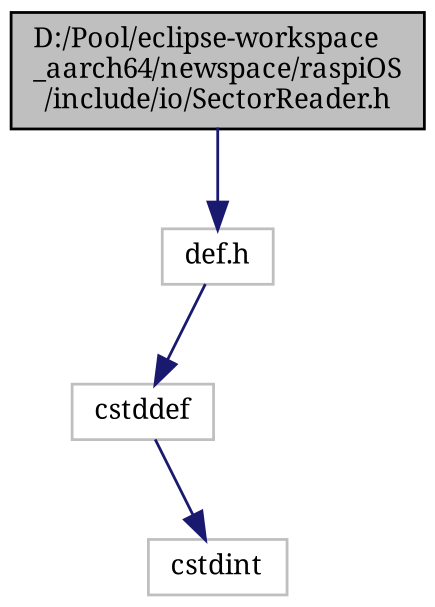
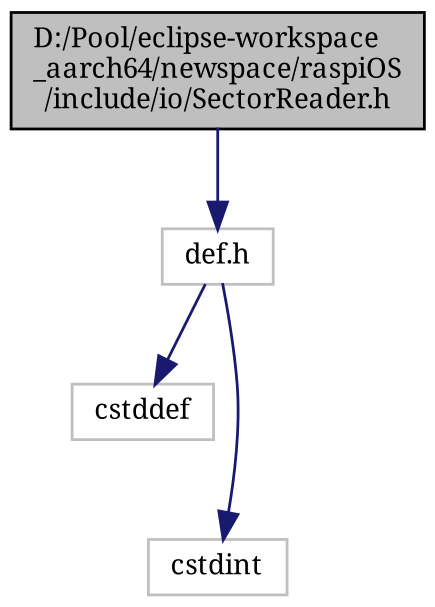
edge "cstddef" -> "cstdint": now "def.h" -> "cstdint"
